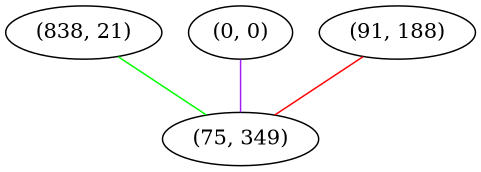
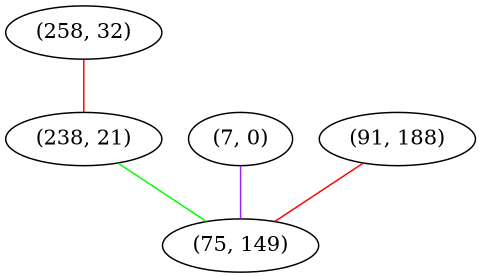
node "(838, 21)": label "(838, 21)" -> "(238, 21)"
node "(258, 32)": added
node "(0, 0)": label "(0, 0)" -> "(7, 0)"
node "(75, 349)": label "(75, 349)" -> "(75, 149)"
